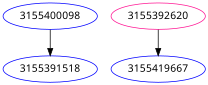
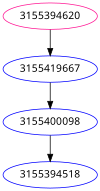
node "3155392620": label "3155392620" -> "3155394620"
node "3155391518": label "3155391518" -> "3155394518"
edge "3155419667" -> "3155400098": added
